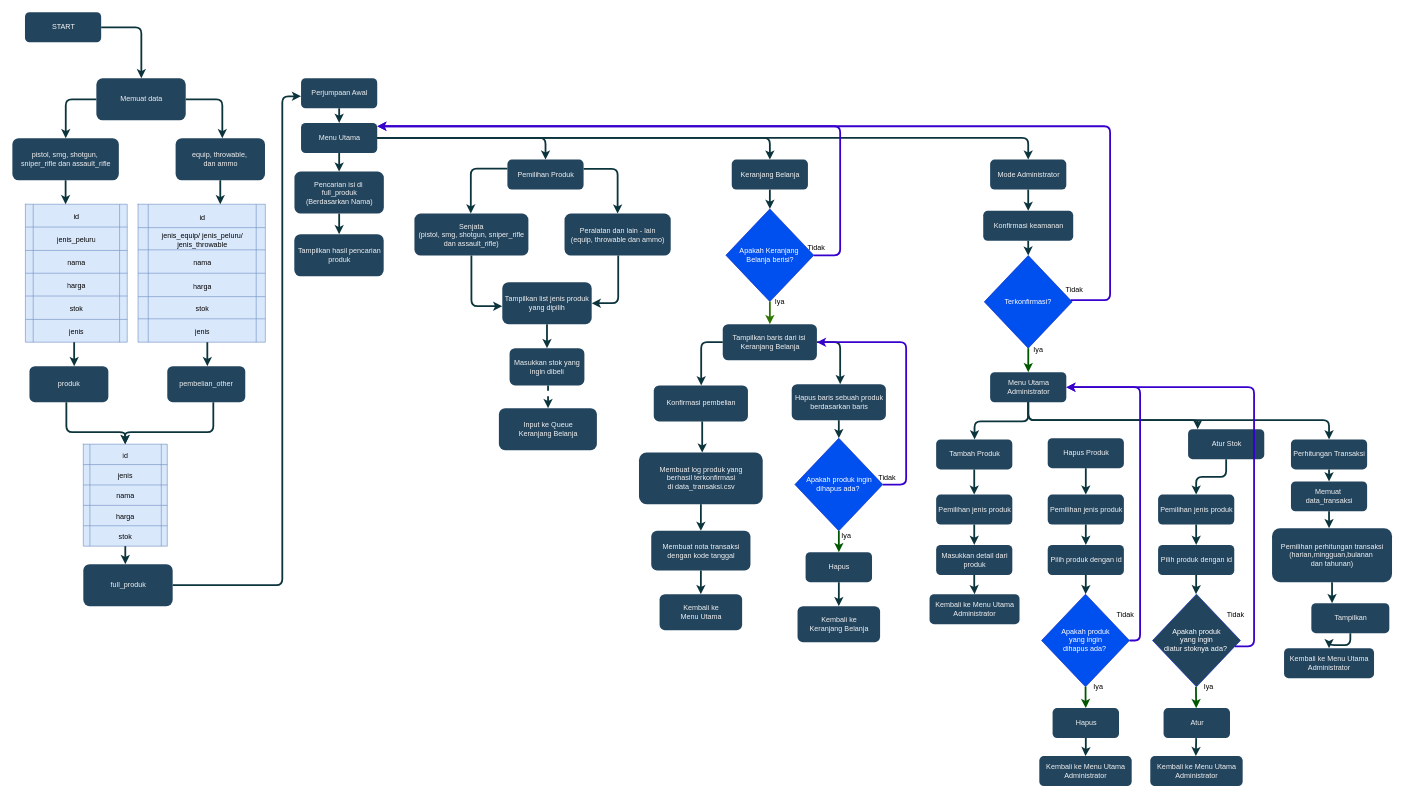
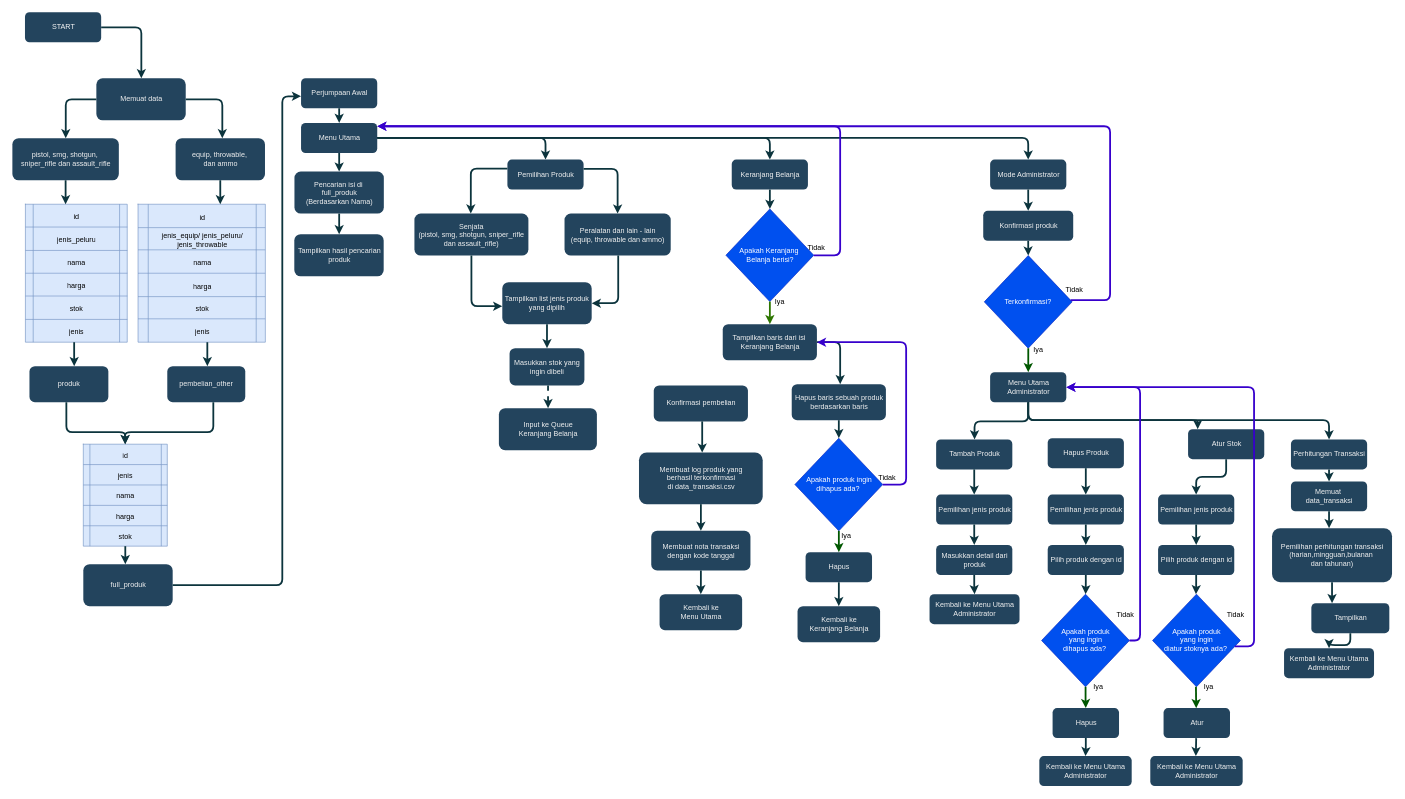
node "Konfirmasi keamanan": label "Konfirmasi keamanan" -> "Konfirmasi produk"
edge "Tampilkan baris dari isi Keranjang Belanja" -> "Konfirmasi pembelian": removed
node "Apakah produk yang ingin diatur stoknya ada?": fillcolor #23445d -> #0050ef
